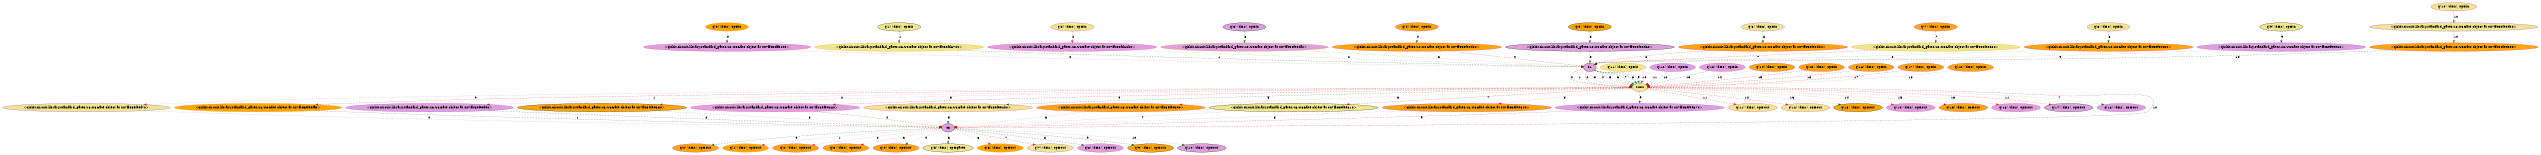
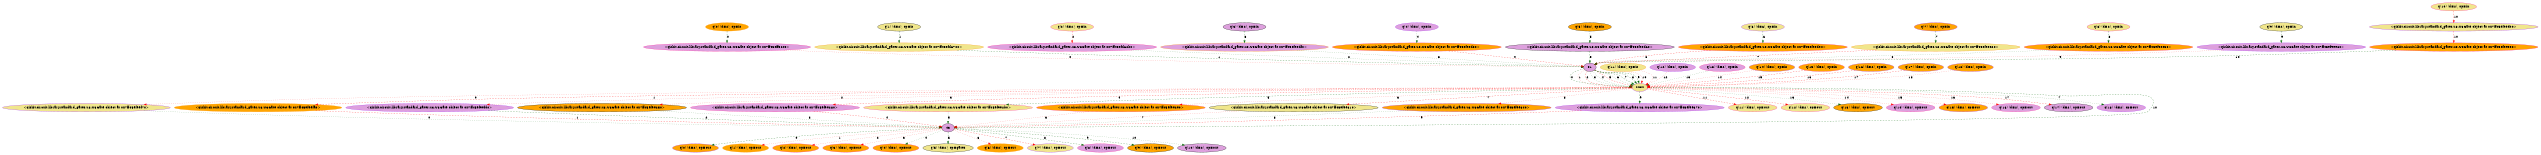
node "q(4) (d=2), op=in": fillcolor orange -> plum
edge "q(13) (d=2), op=in" -> "MCX": style dashed -> dotted
edge "MCX" -> "q(17) (d=2), op=out": label "11" -> "17"
edge "MCX" -> "43": color red -> darkgreen
